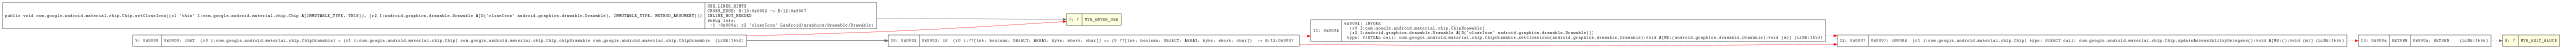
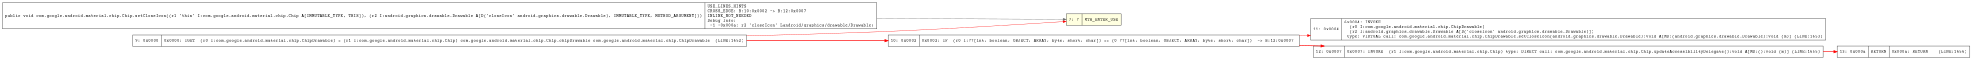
edge "10: 0x0002" -> "11: 0x0004": style dotted -> solid
edge "11: 0x0004" -> "12: 0x0007": removed
edge "9: 0x0000" -> "10: 0x0002": color gray40 -> red
edge "12: 0x0007" -> "13: 0x000a": style dotted -> bold
node "8: ?": removed
edge "10: 0x0002" -> "12: 0x0007": style solid -> bold
